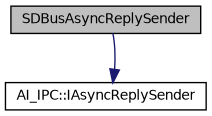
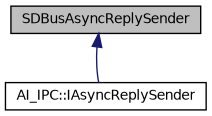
edge "SDBusAsyncReplySender" -> "AI_IPC::IAsyncReplySender": reversed
